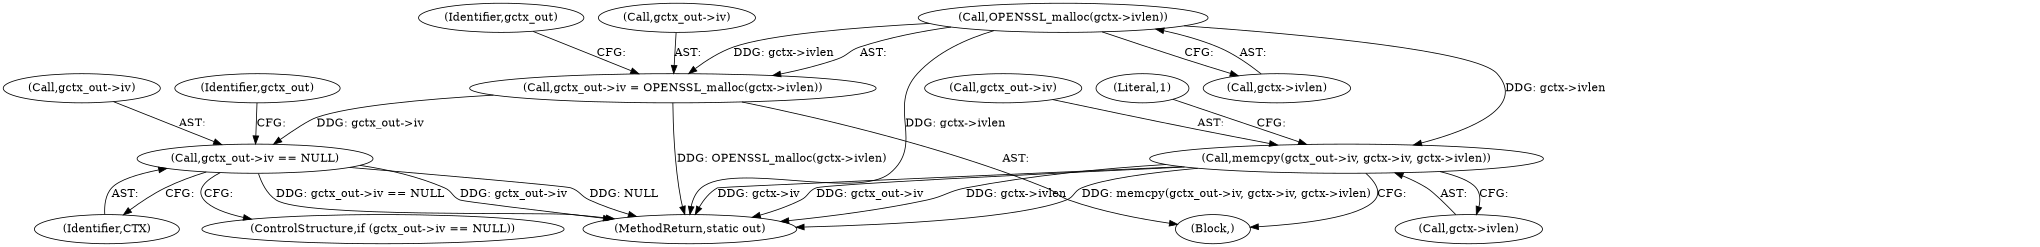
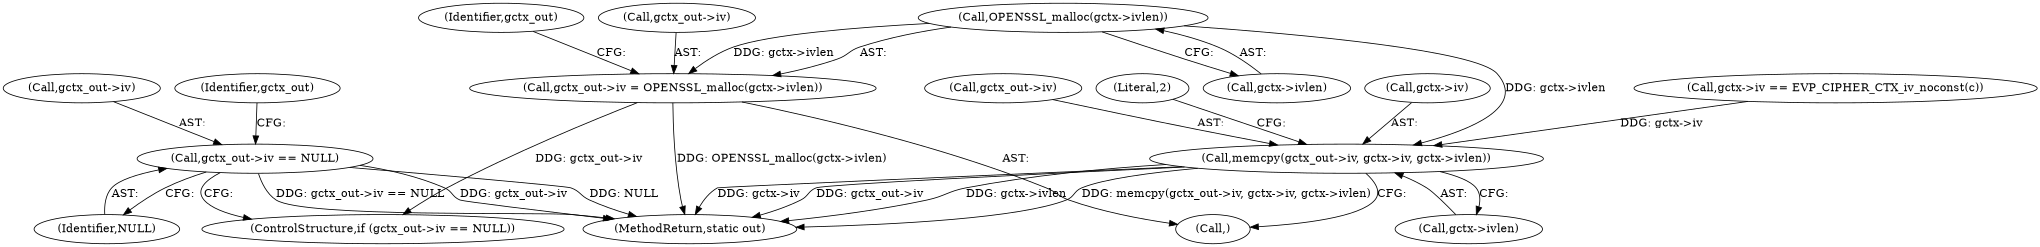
node "(Literal,1)": label "(Literal,1)" -> "(Literal,2)"
node "(Call,gctx->iv)": added
node "(Call,gctx->iv == EVP_CIPHER_CTX_iv_noconst(c))": added
edge "(Call,gctx_out->iv = OPENSSL_malloc(gctx->ivlen))" -> "(Call,gctx_out->iv == NULL)": now "(Call,gctx_out->iv = OPENSSL_malloc(gctx->ivlen))" -> "(ControlStructure,if (gctx_out->iv == NULL))"
edge "(Call,OPENSSL_malloc(gctx->ivlen))" -> "(MethodReturn,static out)": removed, label "DDG: gctx->ivlen"
node "(Identifier,CTX)": label "(Identifier,CTX)" -> "(Identifier,NULL)"
node "(Block,)": label "(Block,)" -> "(Call,)"
